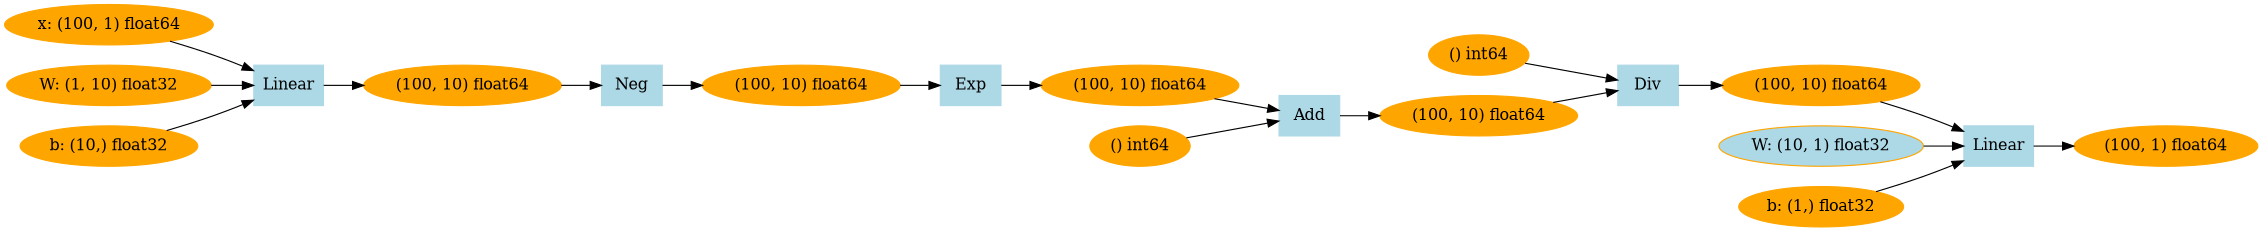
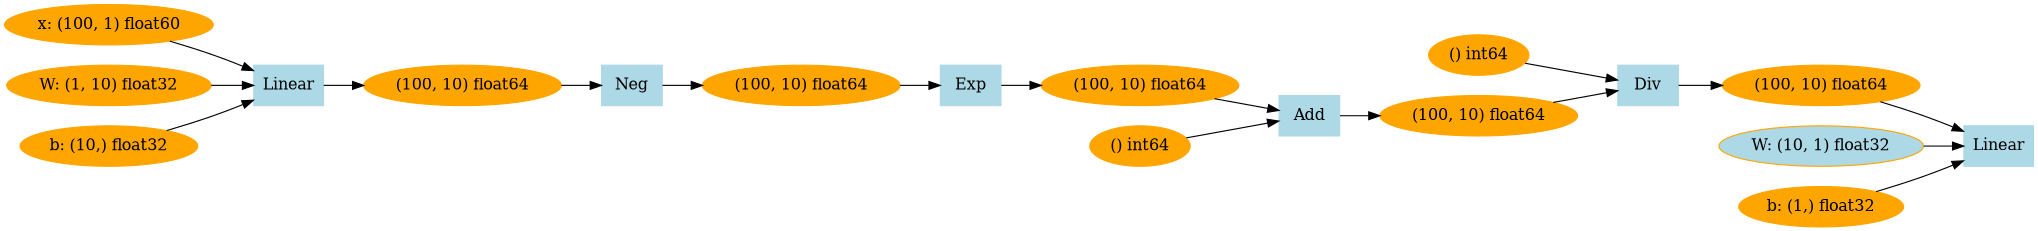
node "x: (100, 1) float64": label "x: (100, 1) float64" -> "x: (100, 1) float60"
node "(100, 1) float64": removed
